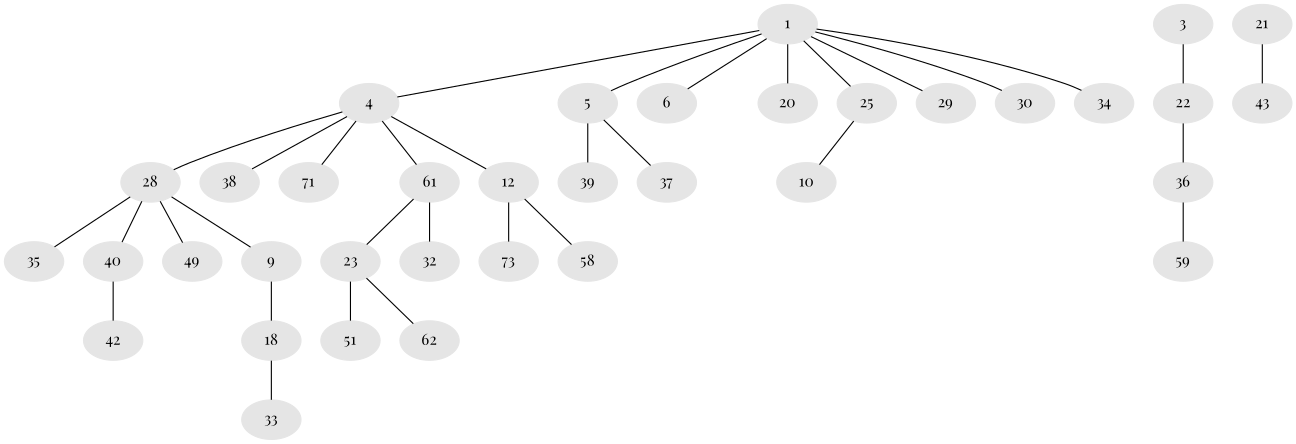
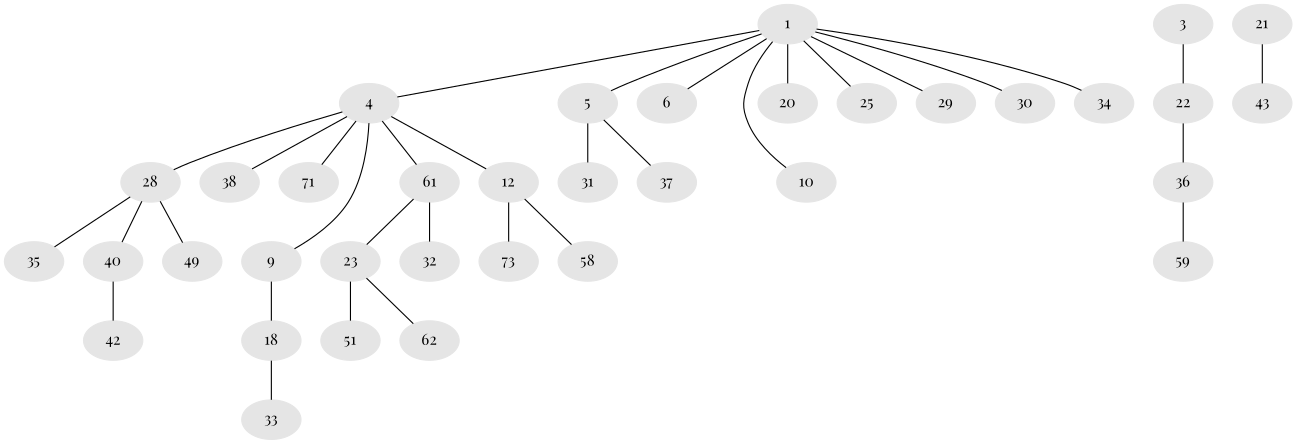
edge "25" -- "10": now "1" -- "10"
node "39": label "39" -> "31"
edge "28" -- "9": now "4" -- "9"
